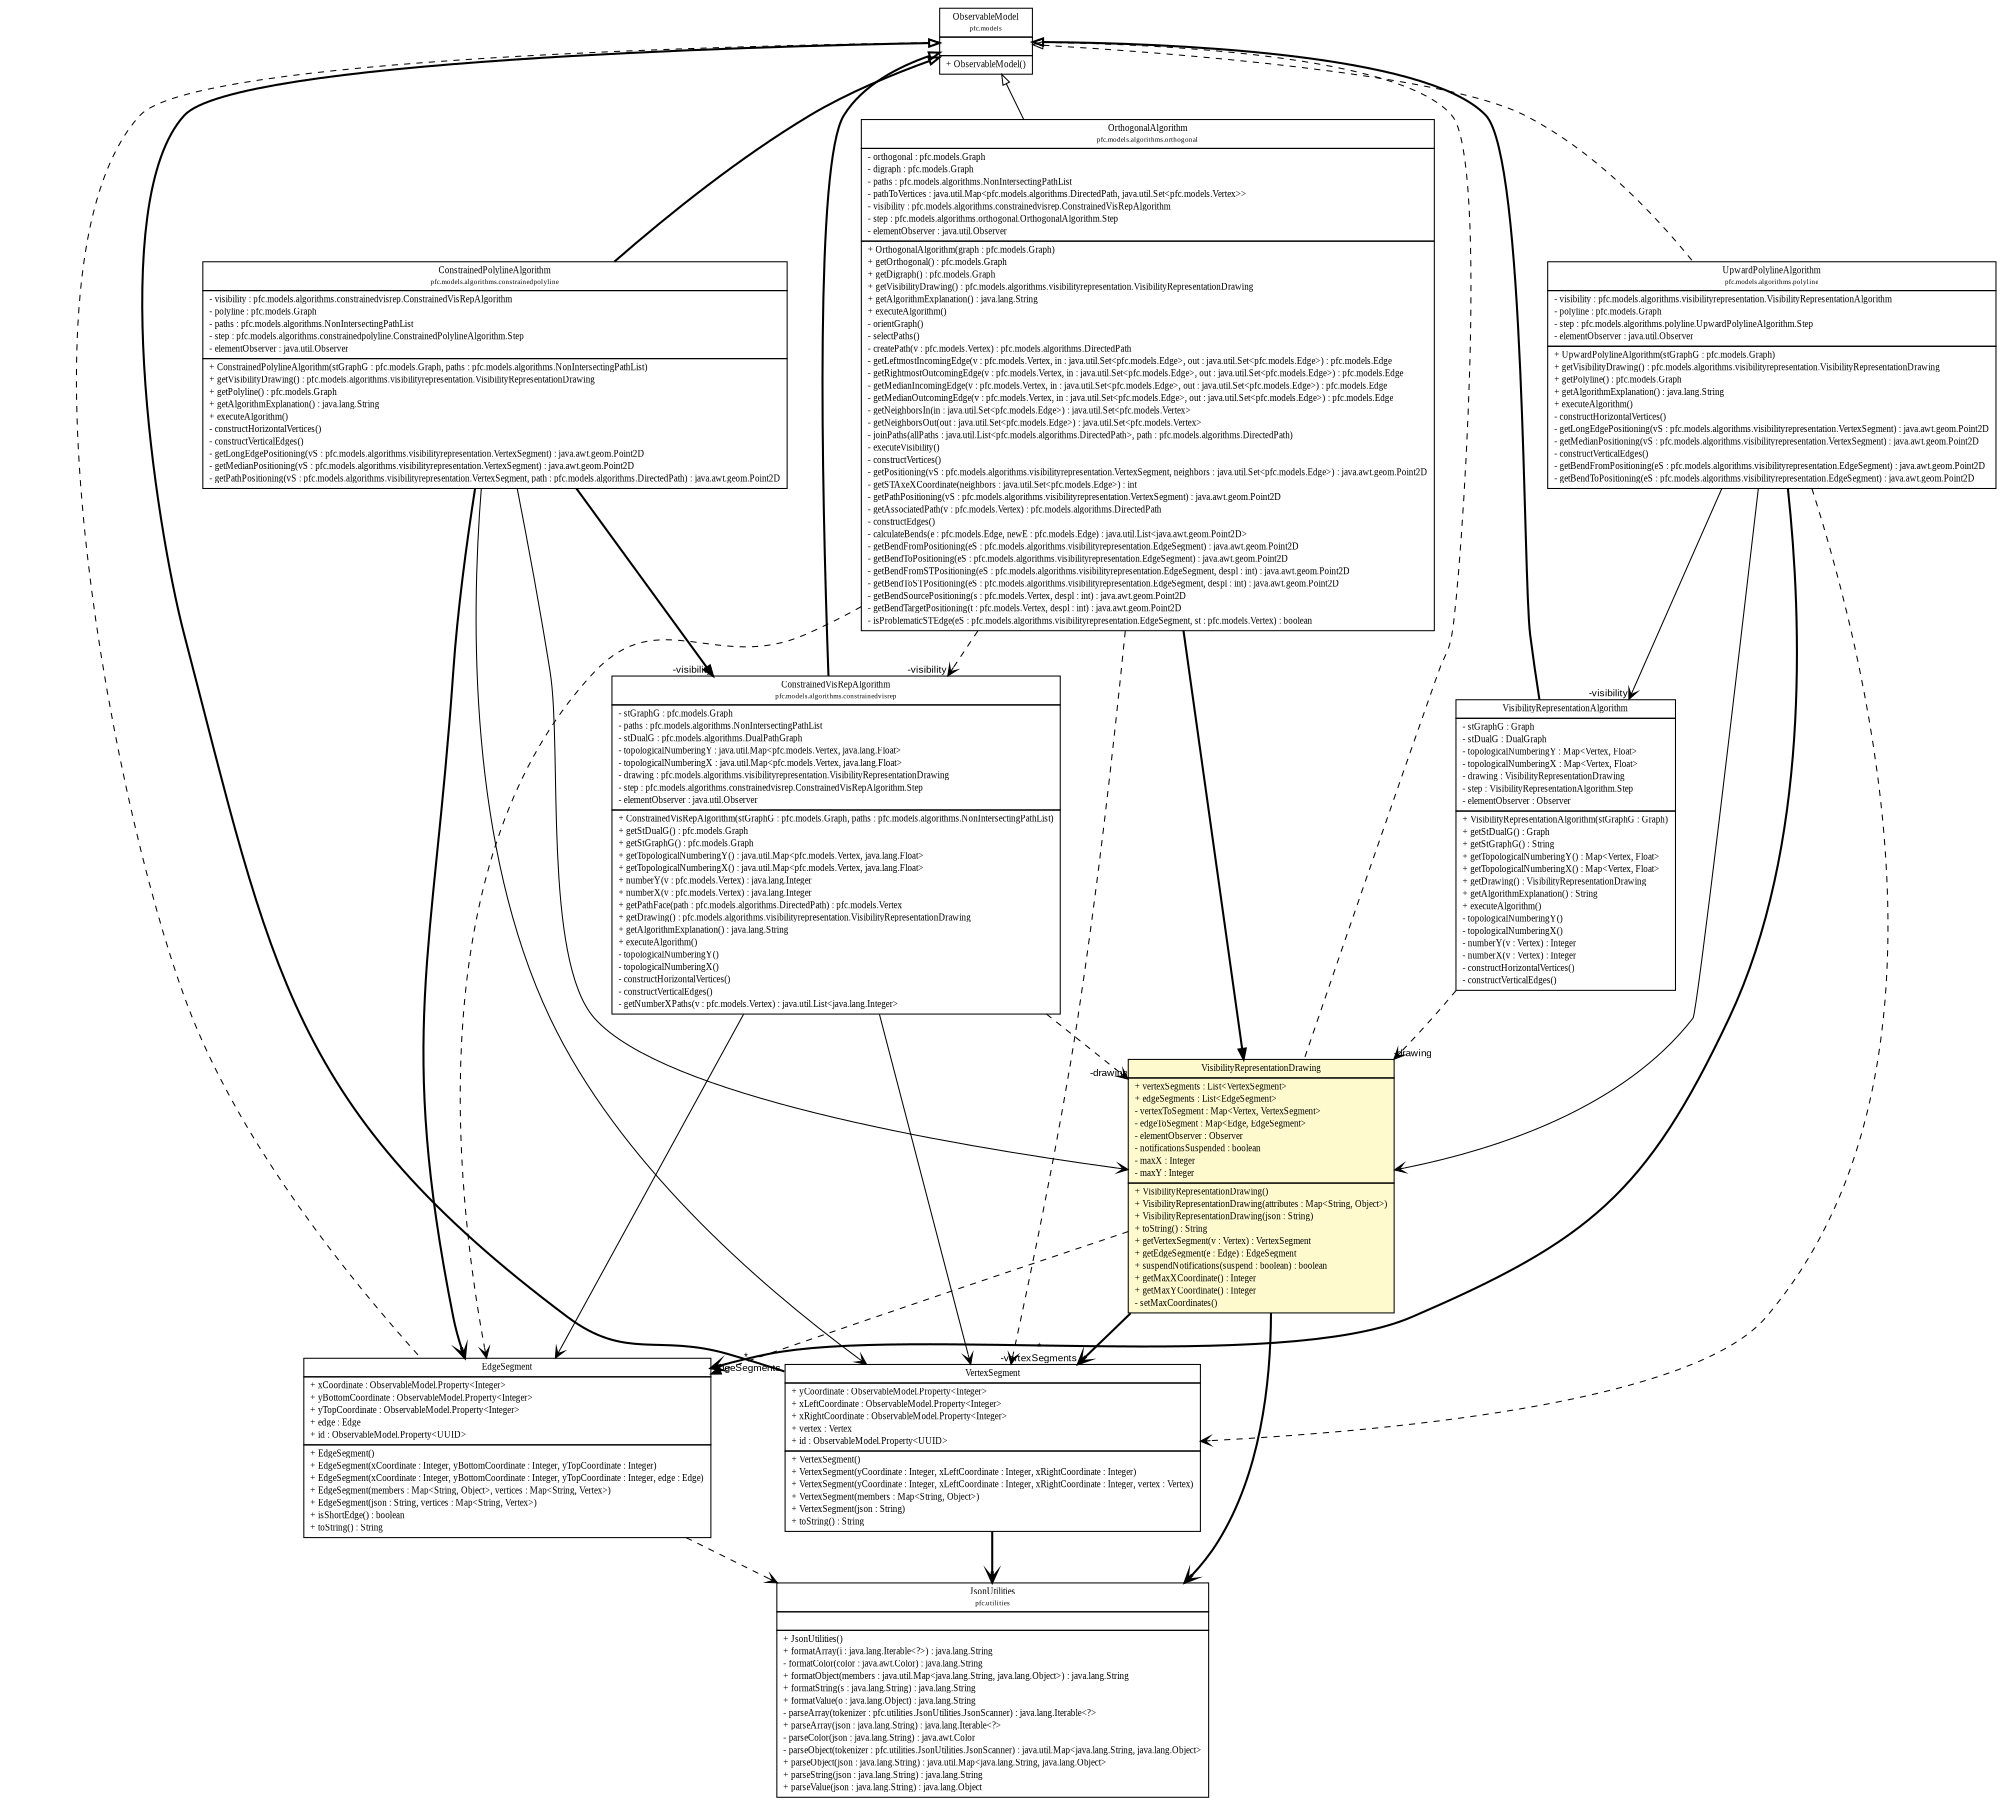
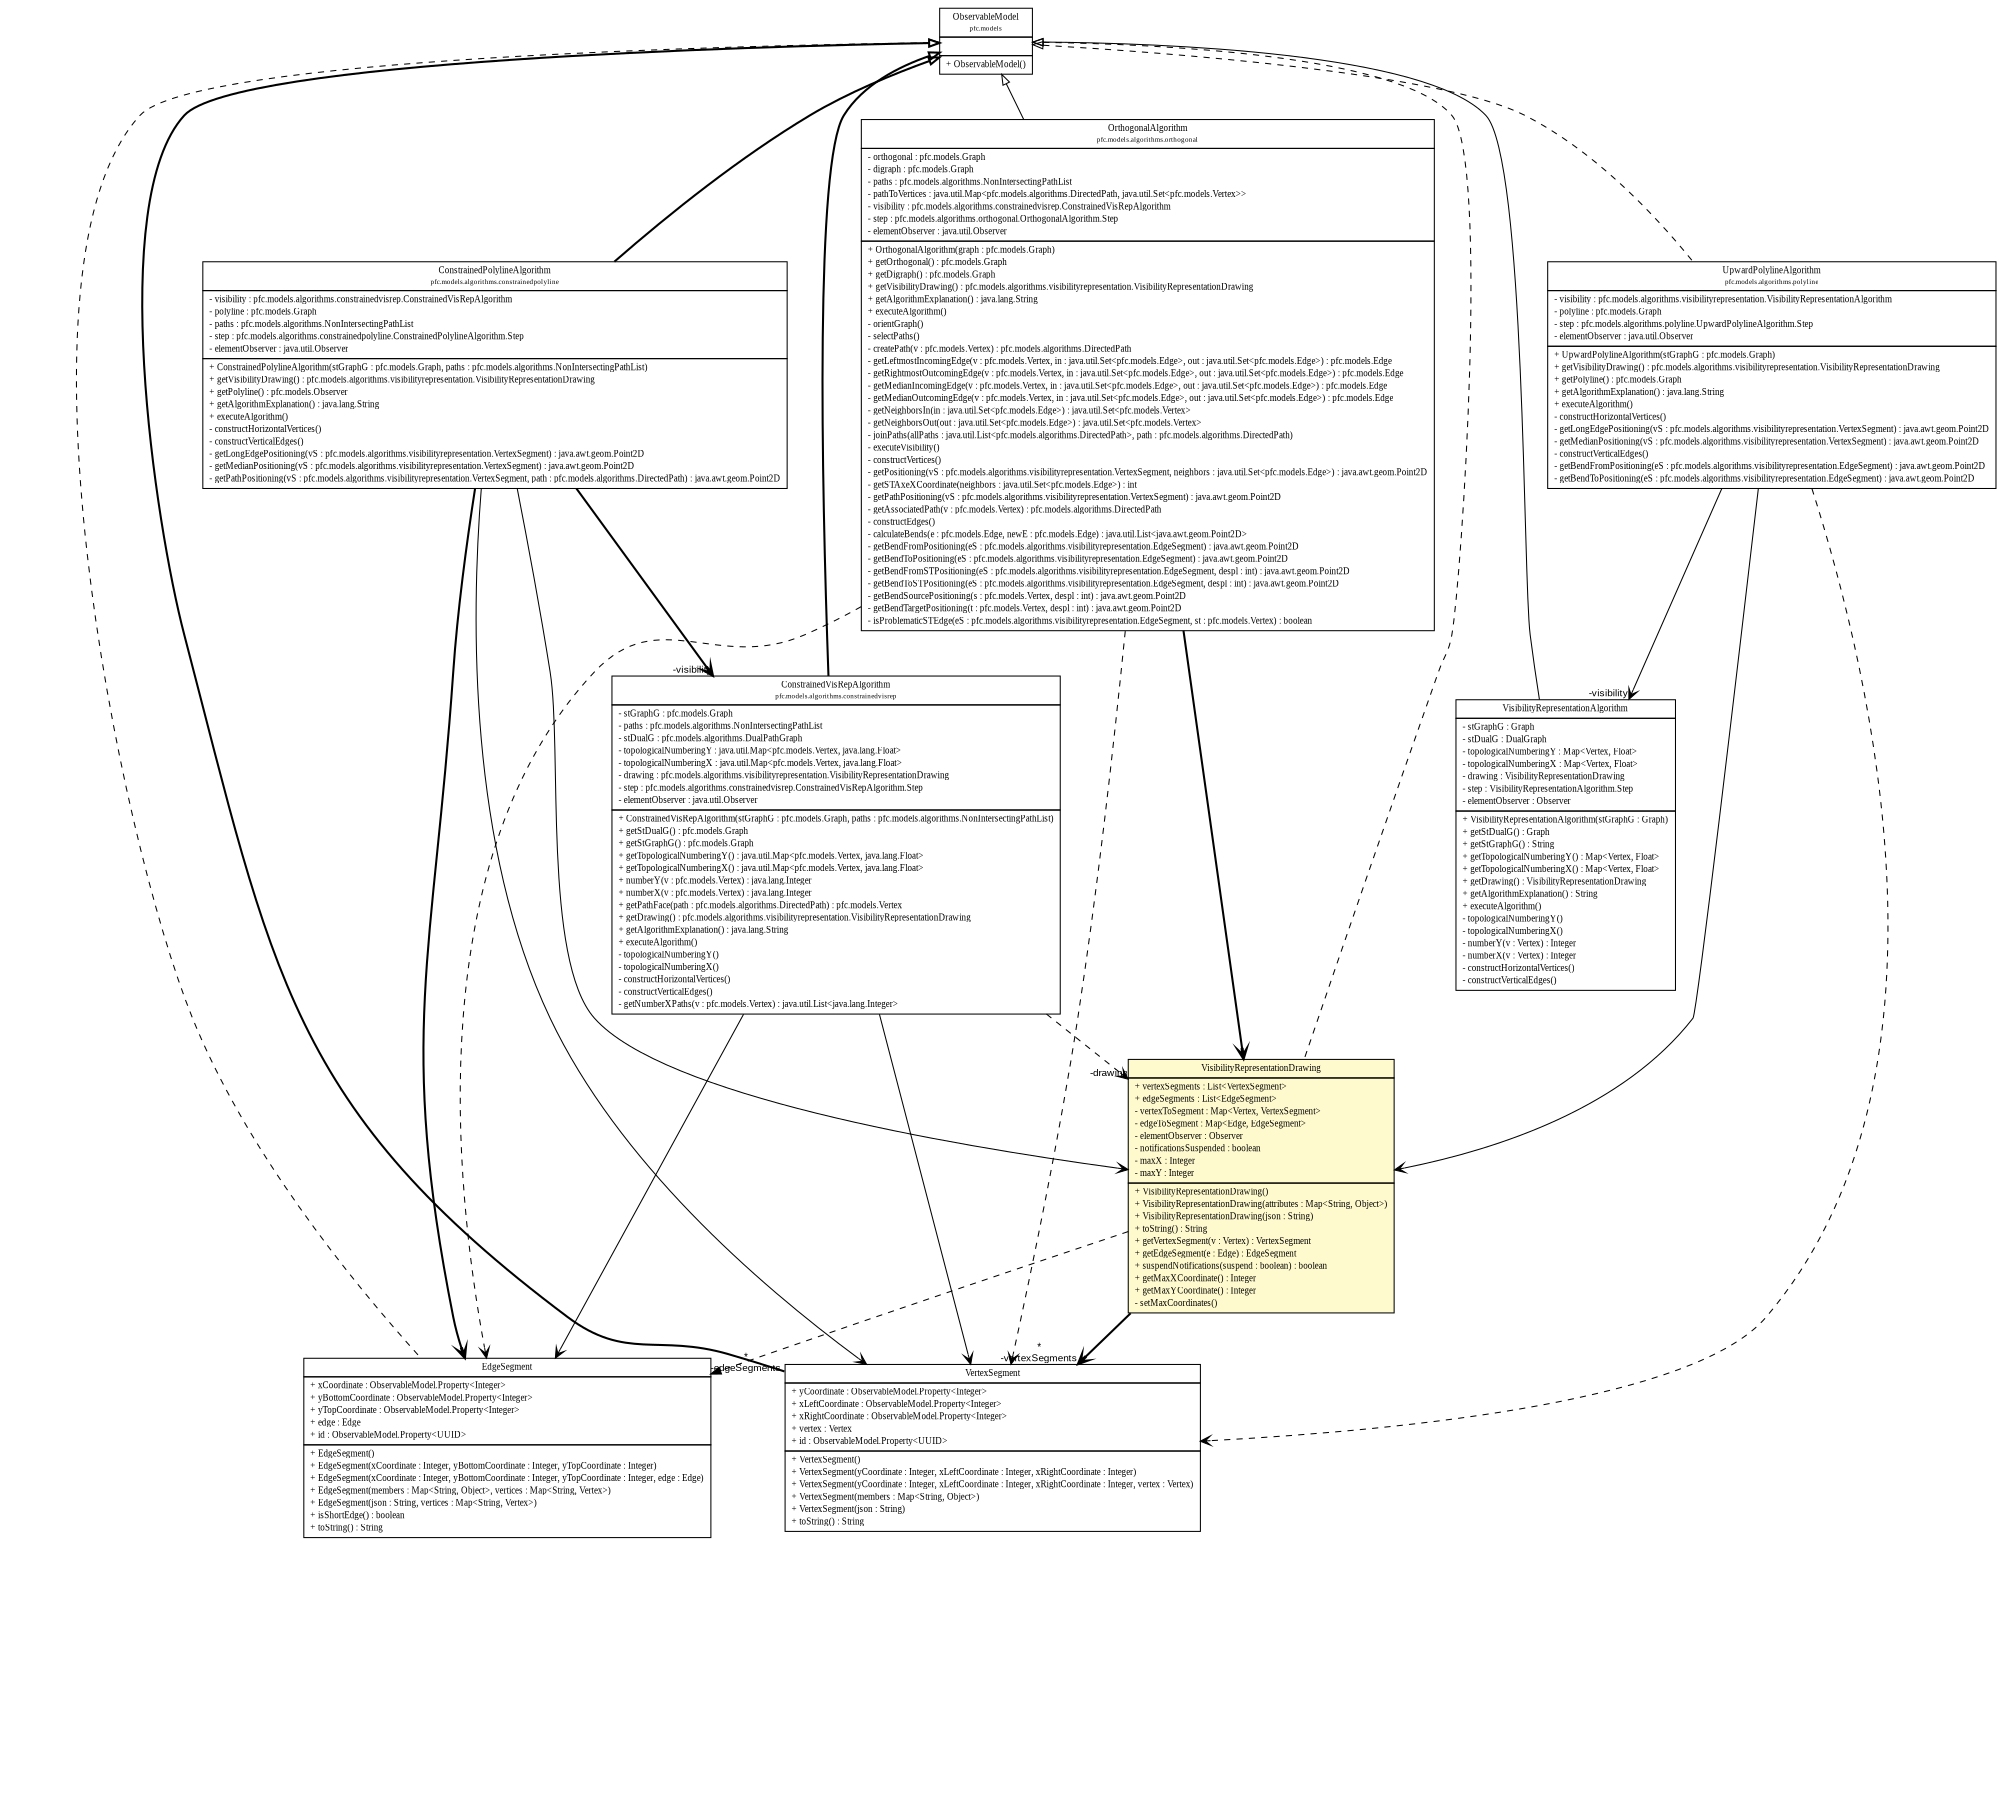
edge "VisibilityRepresentationAlgorithm" -> "ObservableModel": style bold -> solid
node "ConstrainedPolylineAlgorithm": text "+ getPolyline() : pfc.models.Graph" -> "+ getPolyline() : pfc.models.Observer"
edge "ConstrainedPolylineAlgorithm" -> "ConstrainedVisRepAlgorithm": arrowhead normal -> open
edge "OrthogonalAlgorithm" -> "ConstrainedVisRepAlgorithm": removed
edge "OrthogonalAlgorithm" -> "VisibilityRepresentationDrawing": arrowhead normal -> open
edge "VisibilityRepresentationAlgorithm" -> "VisibilityRepresentationDrawing": removed
edge "UpwardPolylineAlgorithm" -> "EdgeSegment": removed
node "JsonUtilities": removed
